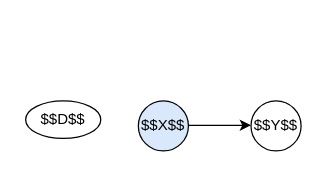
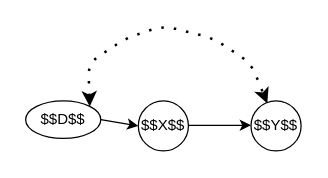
edge "$$D$$" -- "$$Y$$": added
edge "$$D$$" -> "$$X$$": added
node "$$X$$": fillcolor #dae8fc -> #ffffff
